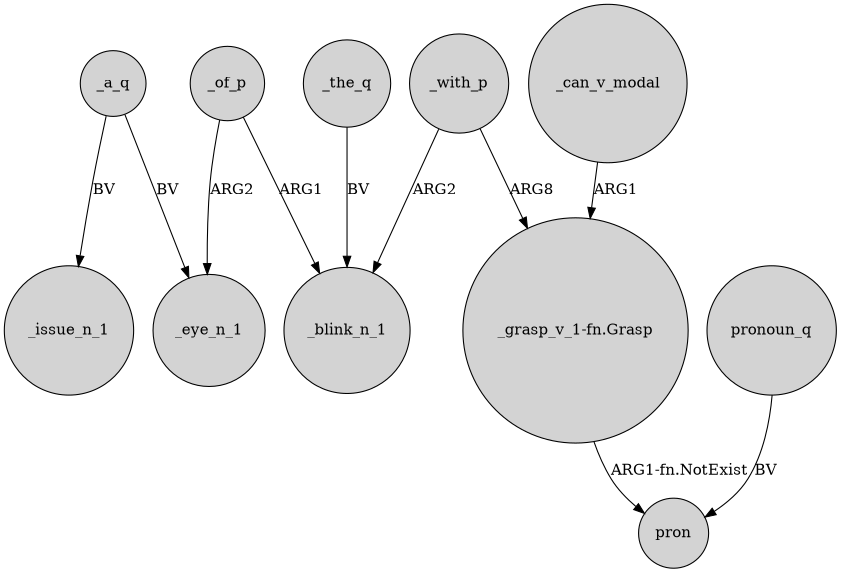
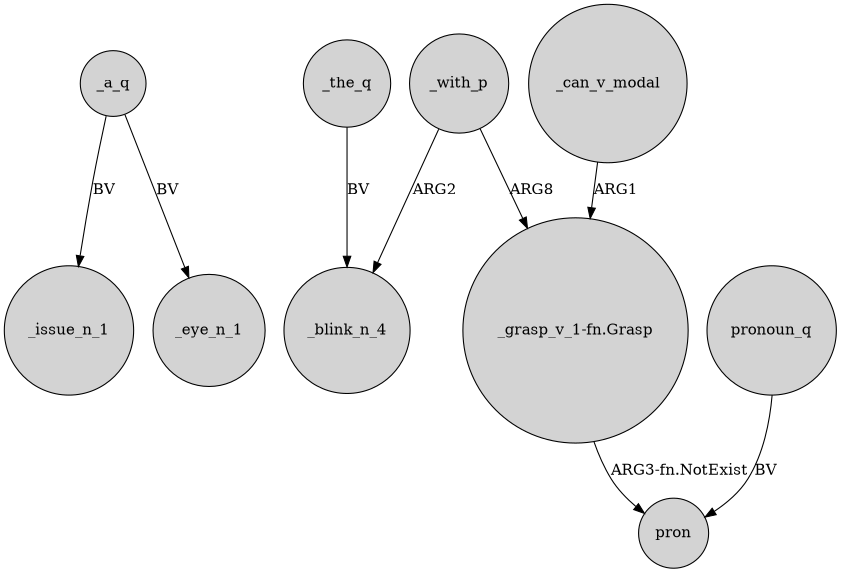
node "_of_p": removed
node "_blink_n_1": label "_blink_n_1" -> "_blink_n_4"
edge "_grasp_v_1-fn.Grasp" -> "pron": label "ARG1-fn.NotExist" -> "ARG3-fn.NotExist"
